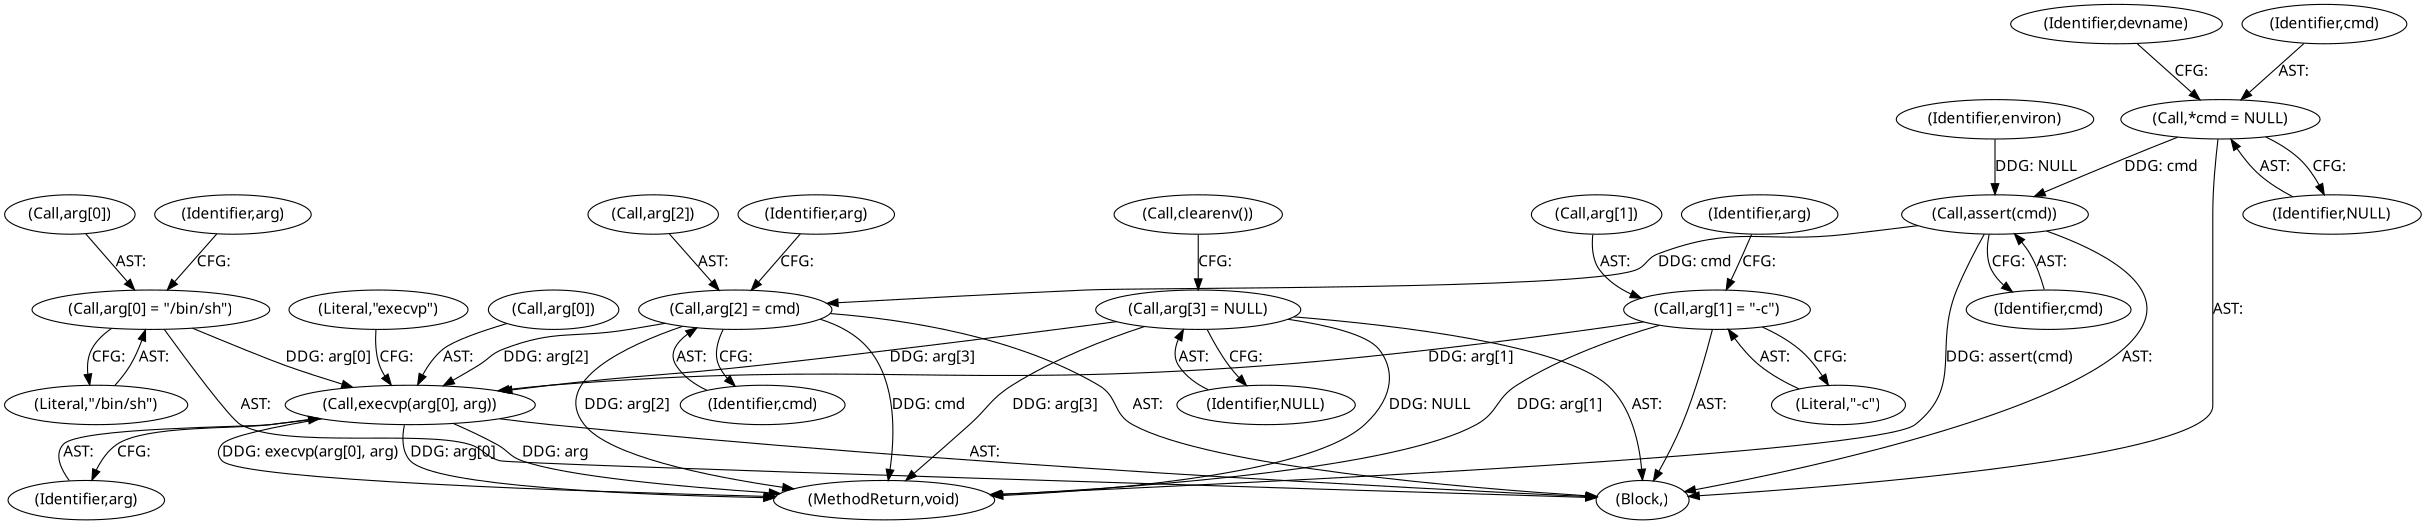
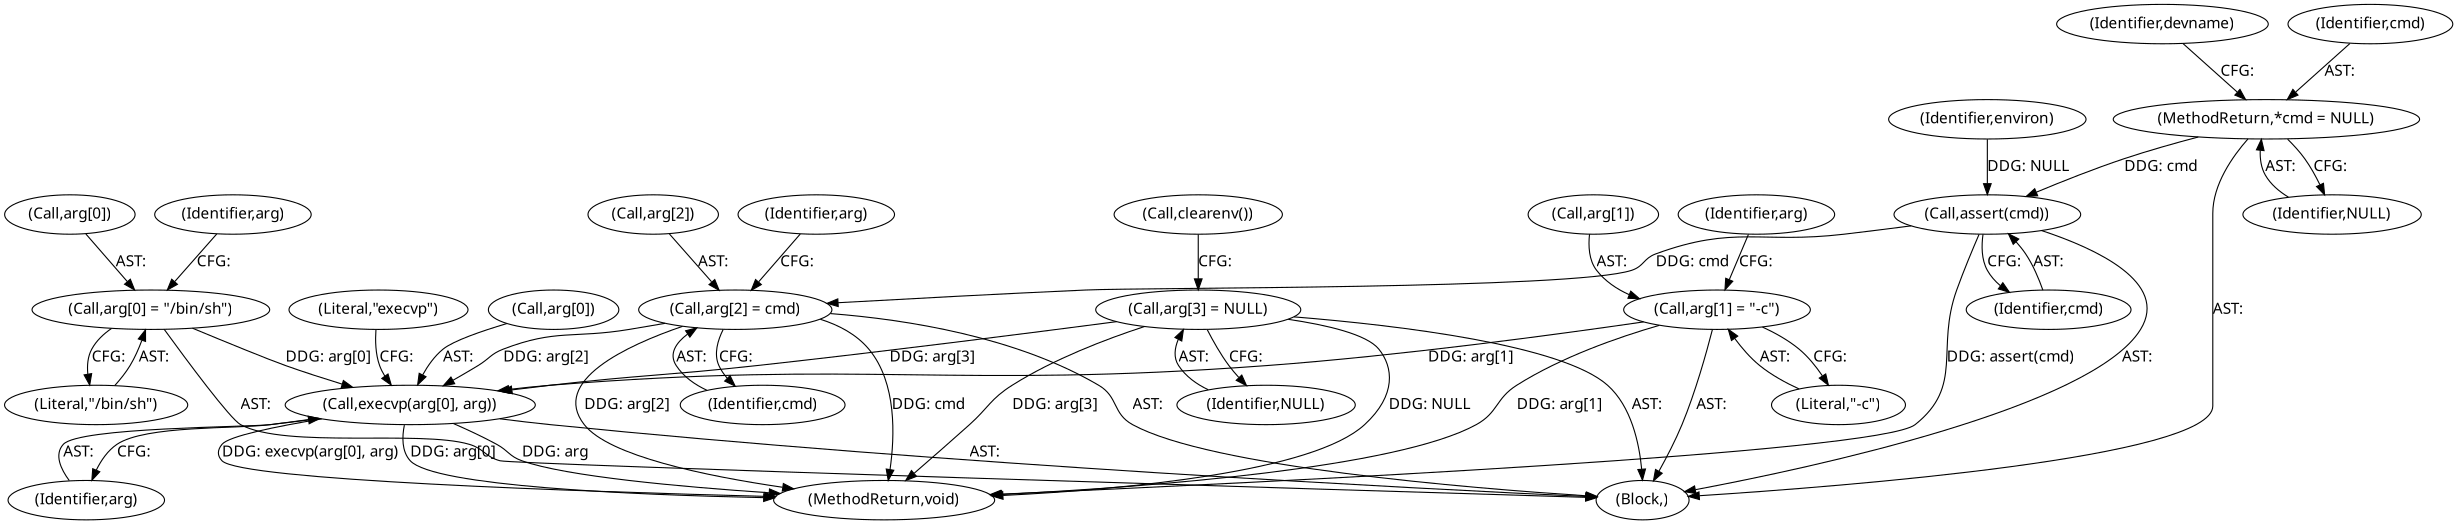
node "(Call,*cmd = NULL)": label "(Call,*cmd = NULL)" -> "(MethodReturn,*cmd = NULL)"
